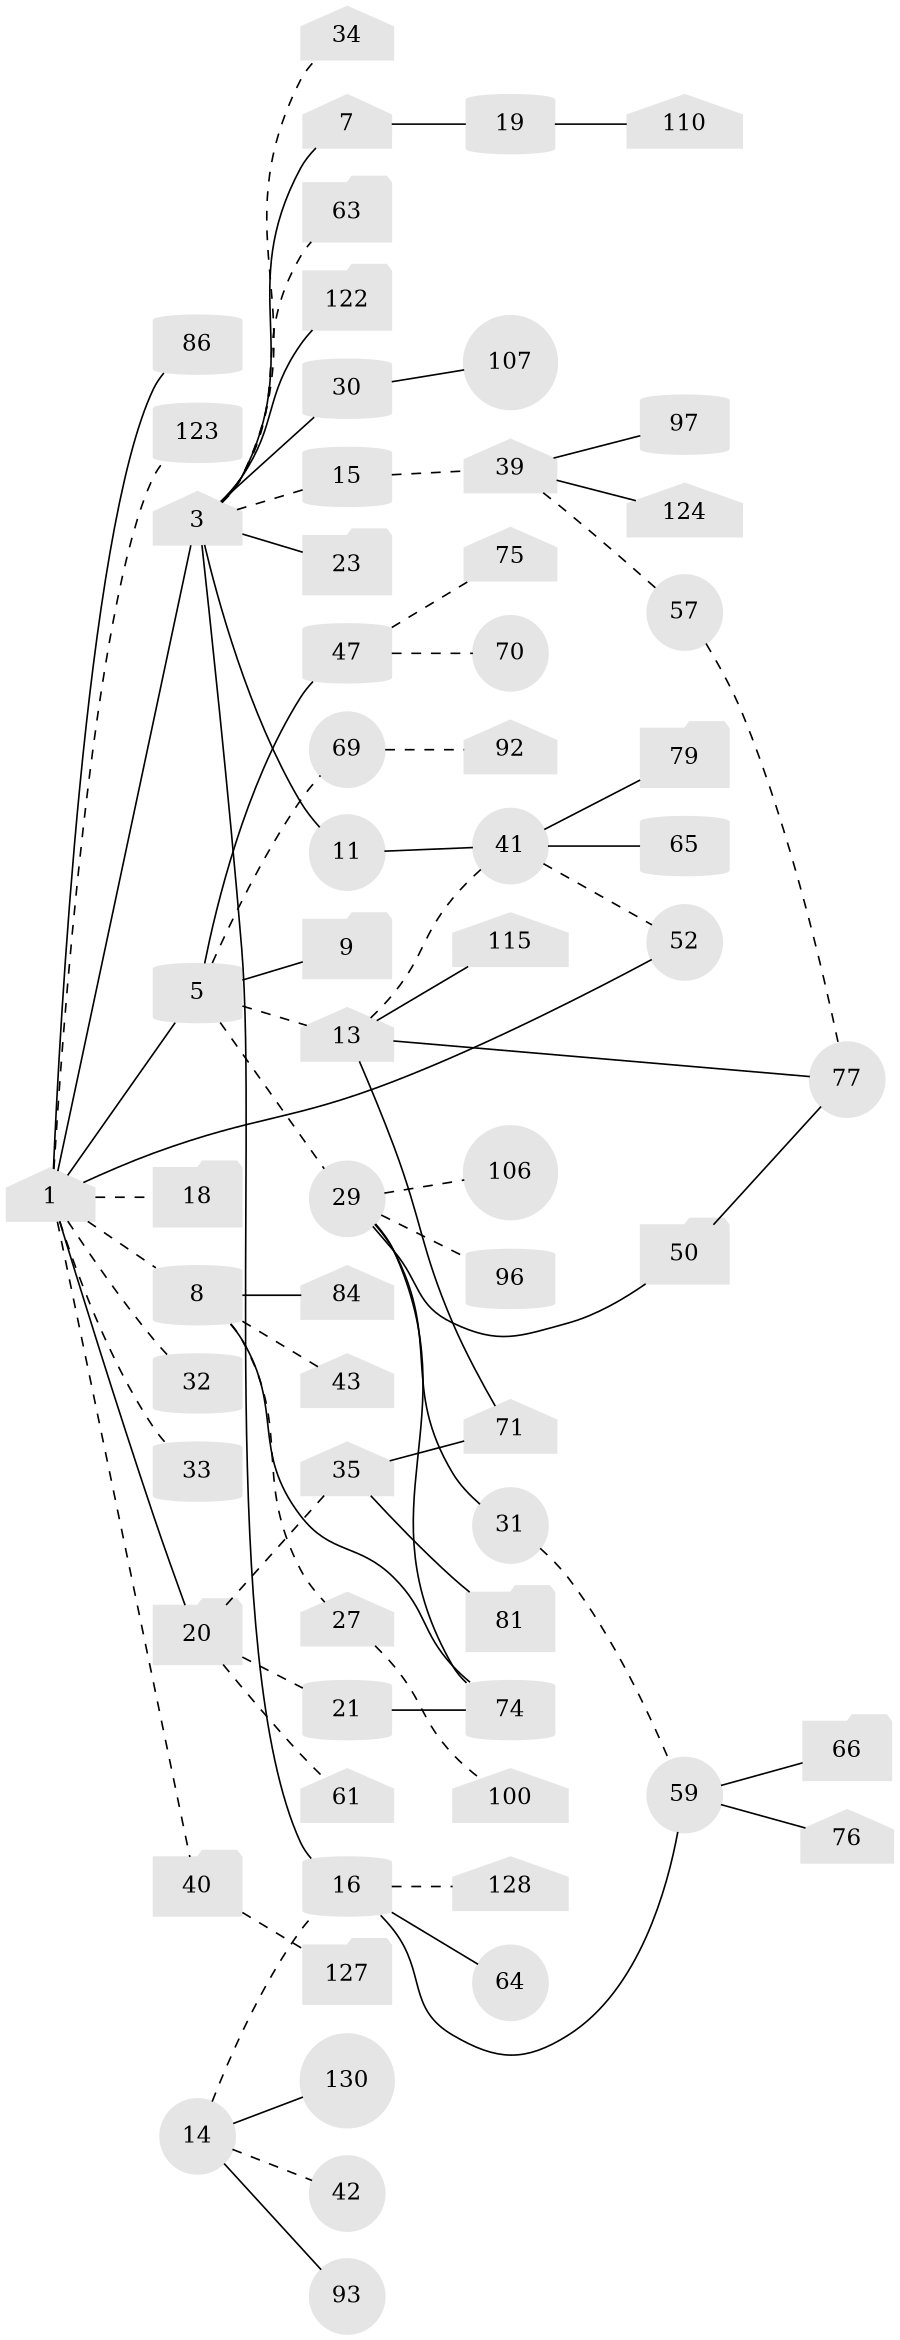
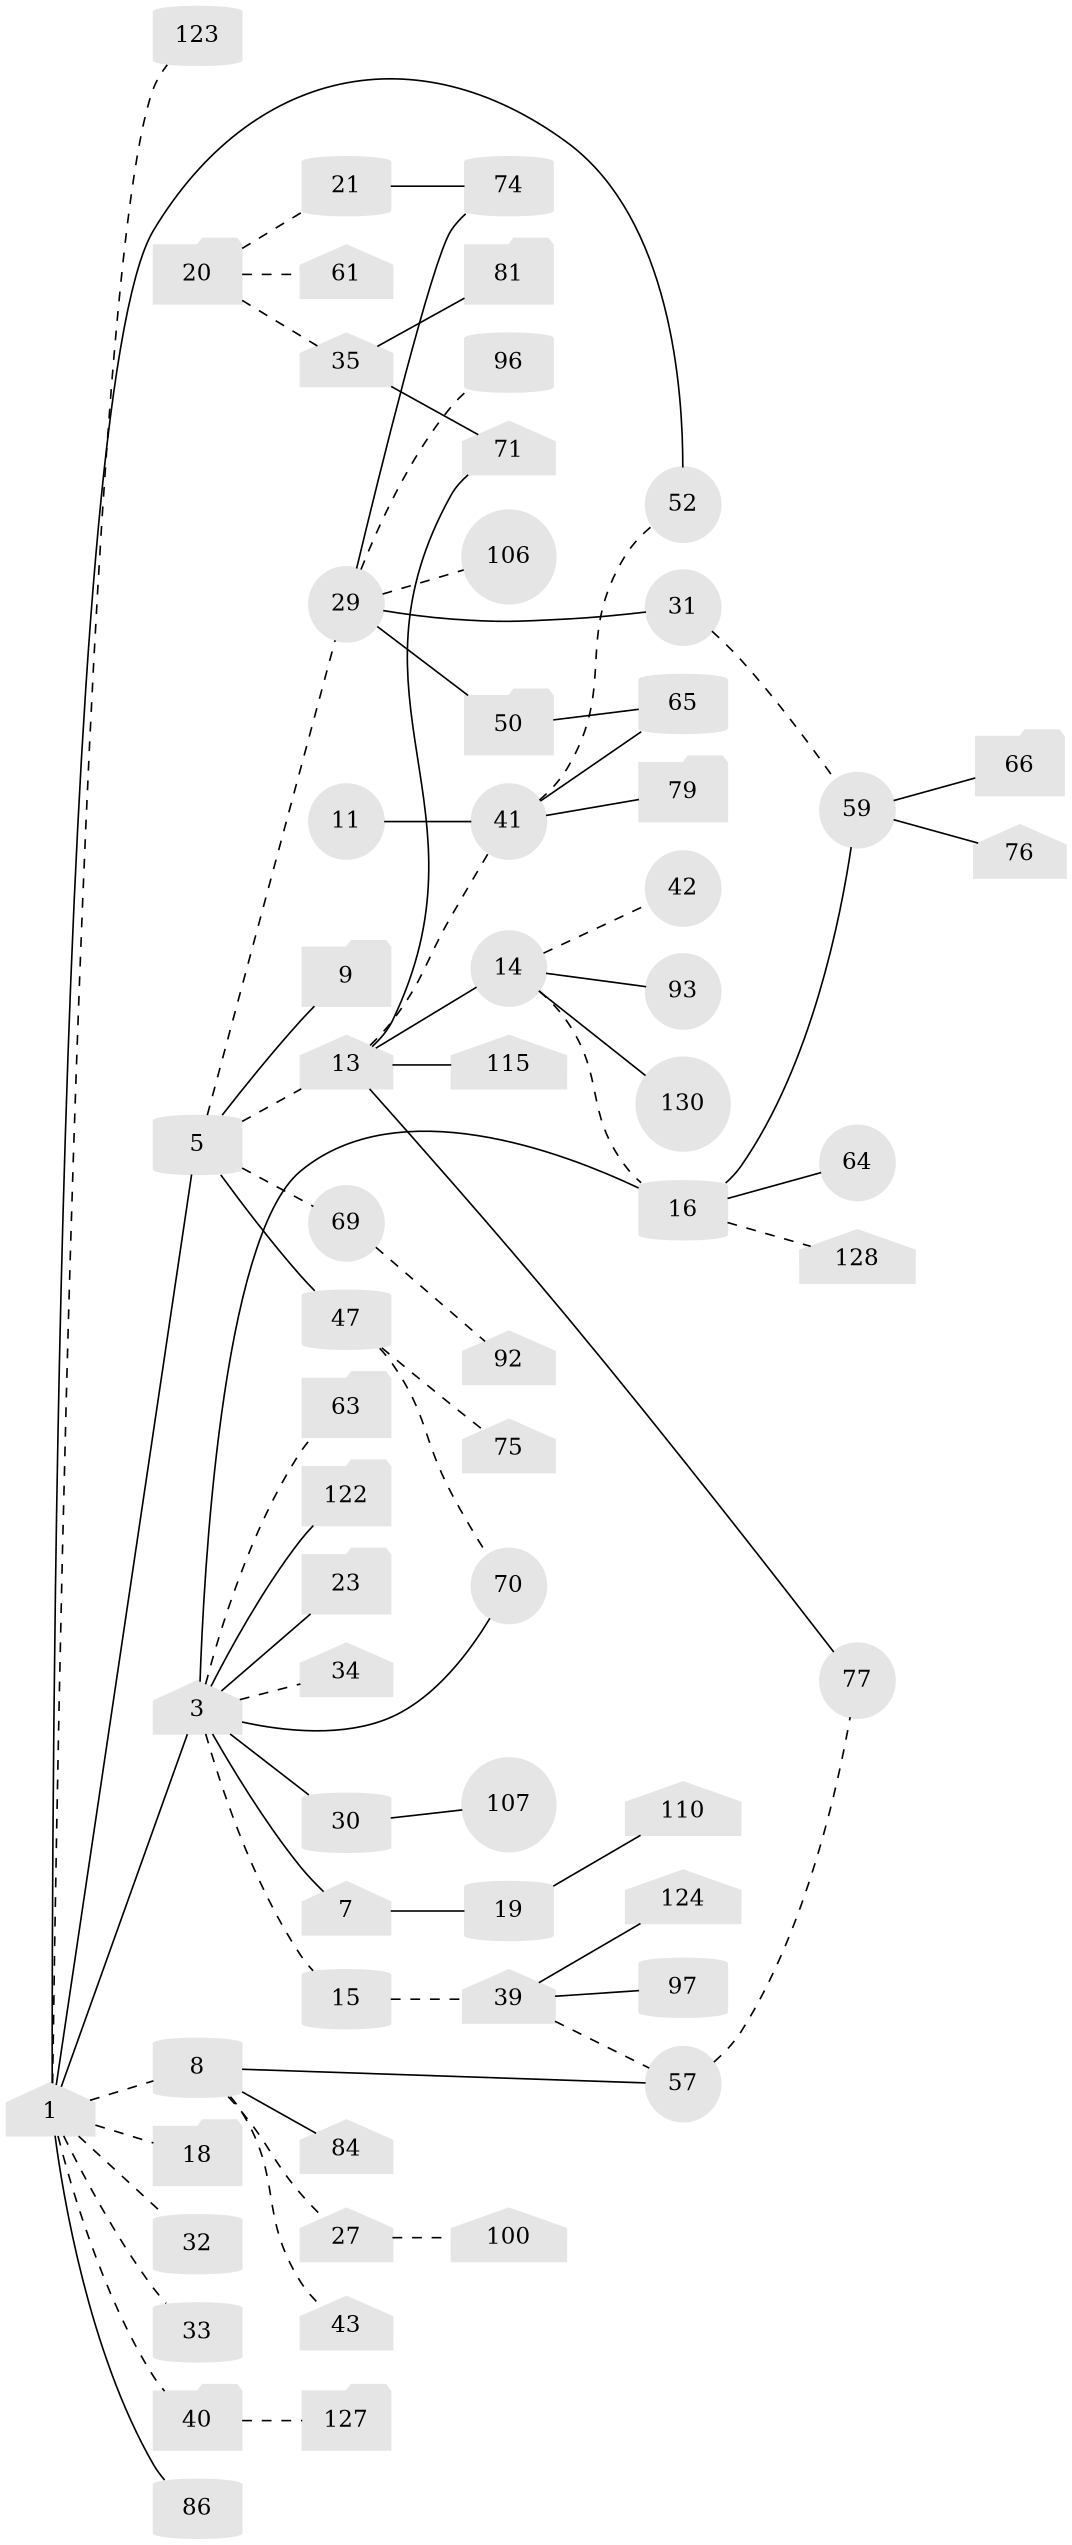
edge "3" -- "11": now "3" -- "70"
edge "14" -- "13": added
edge "77" -- "50": now "65" -- "50"
edge "1" -- "20": removed
edge "8" -- "74": now "8" -- "57"
